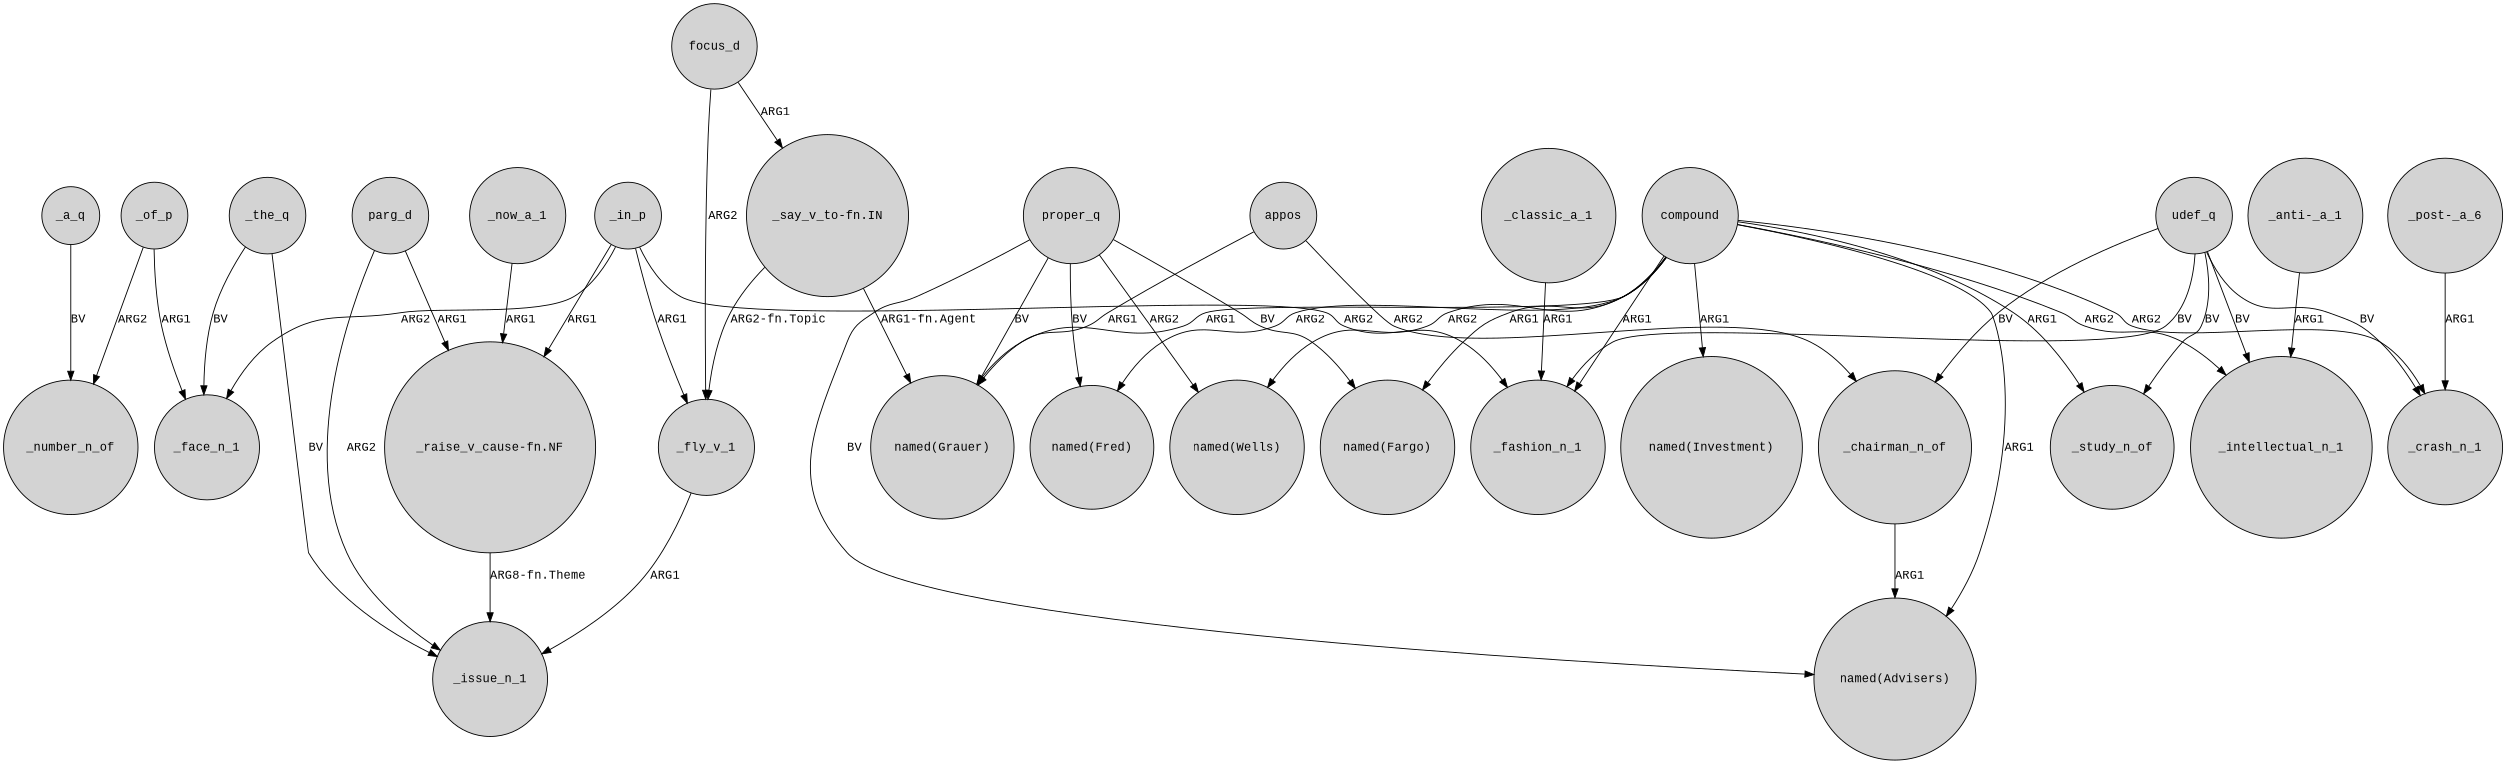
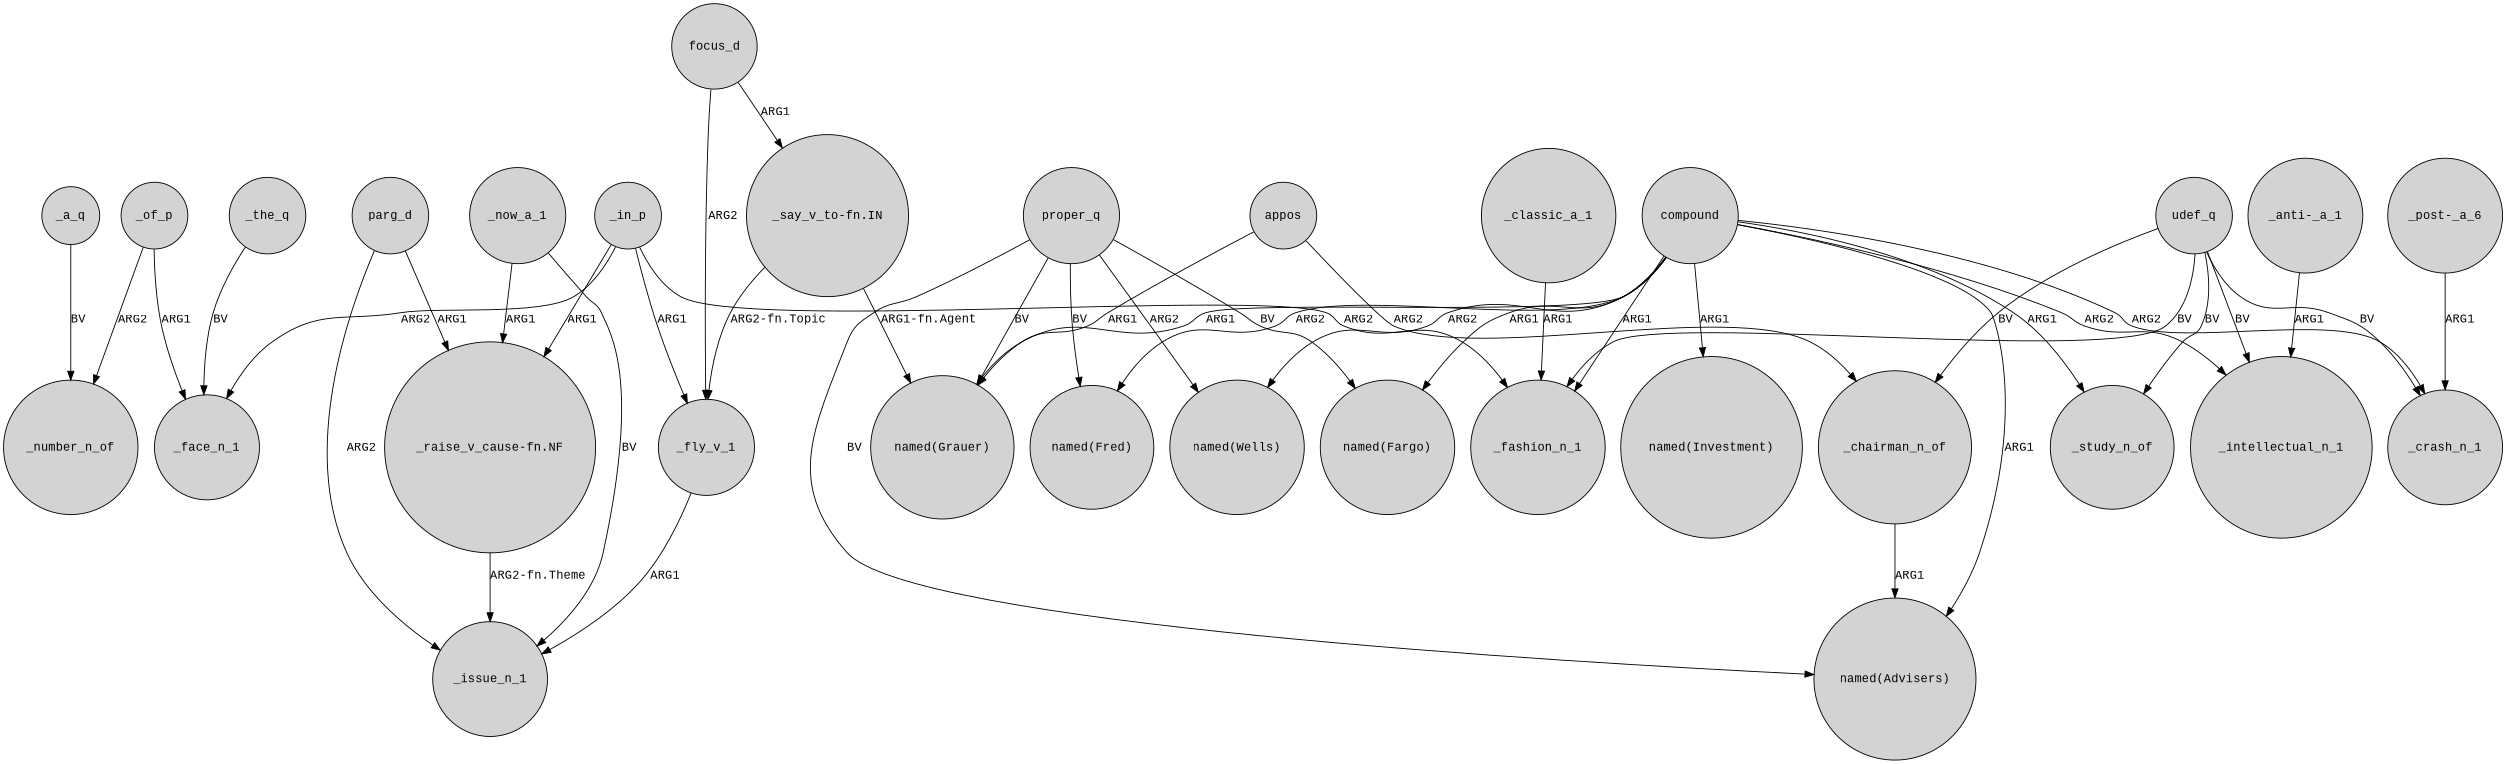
edge "_the_q" -> "_issue_n_1": now "_now_a_1" -> "_issue_n_1"
edge "_raise_v_cause-fn.NF" -> "_issue_n_1": label "ARG8-fn.Theme" -> "ARG2-fn.Theme"
